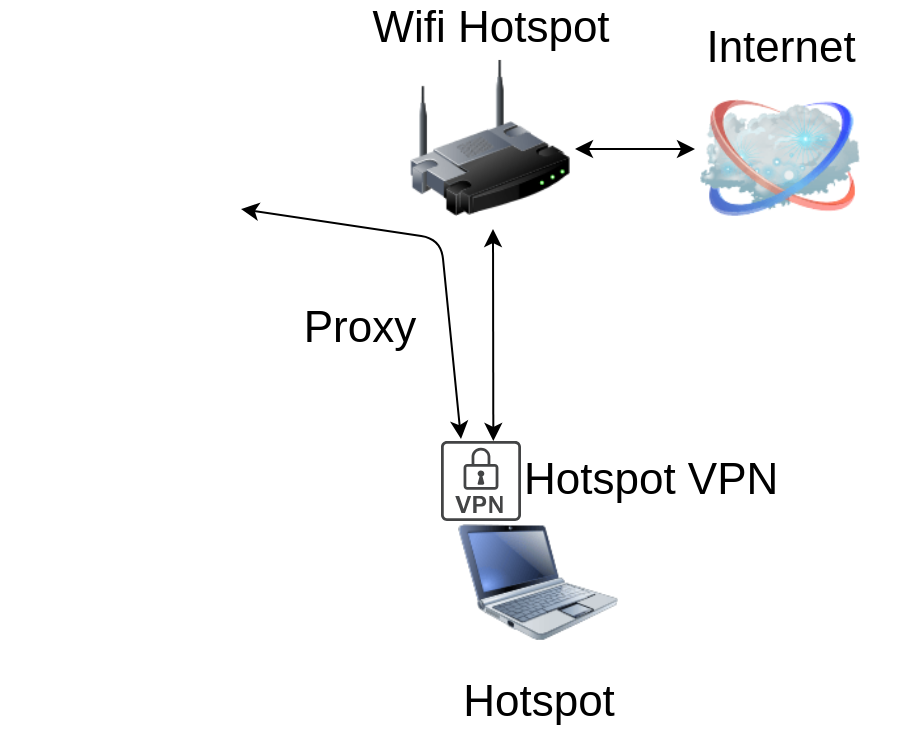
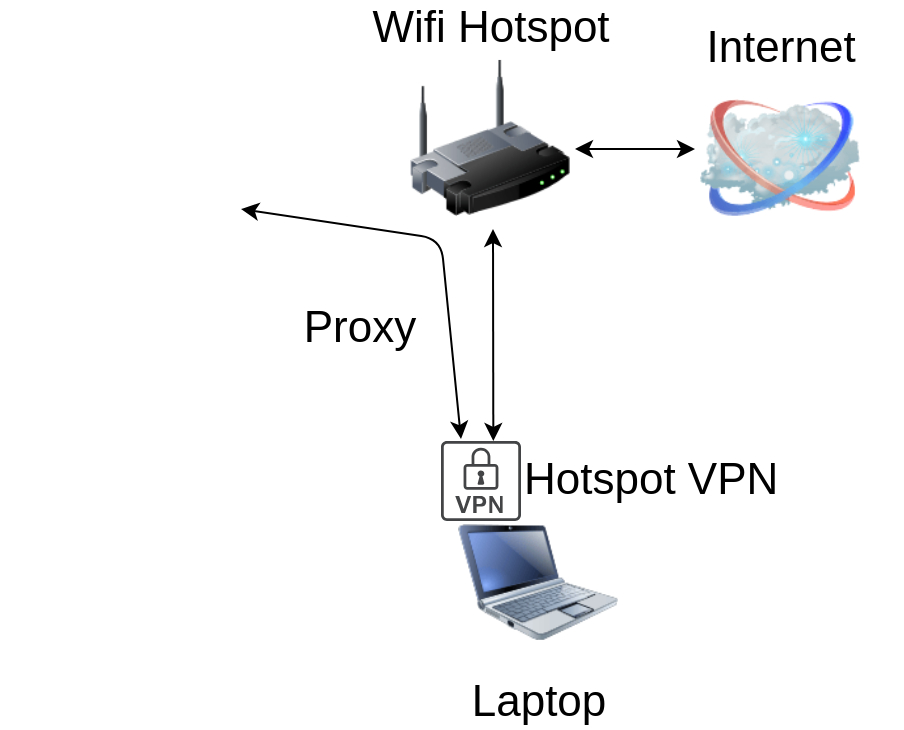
node "Hotspot": label "Hotspot" -> "Laptop"
